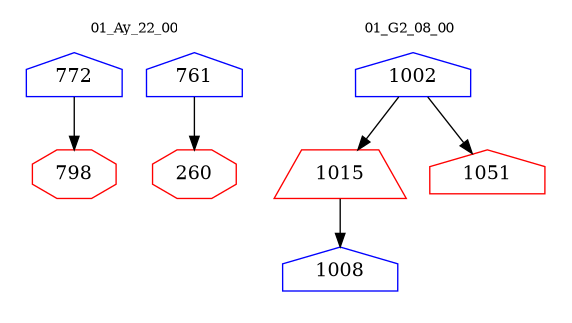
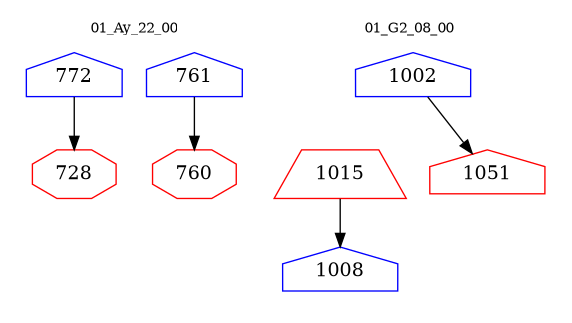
edge "1002" -> "1015": removed
node "798": label "798" -> "728"
node "260": label "260" -> "760"
